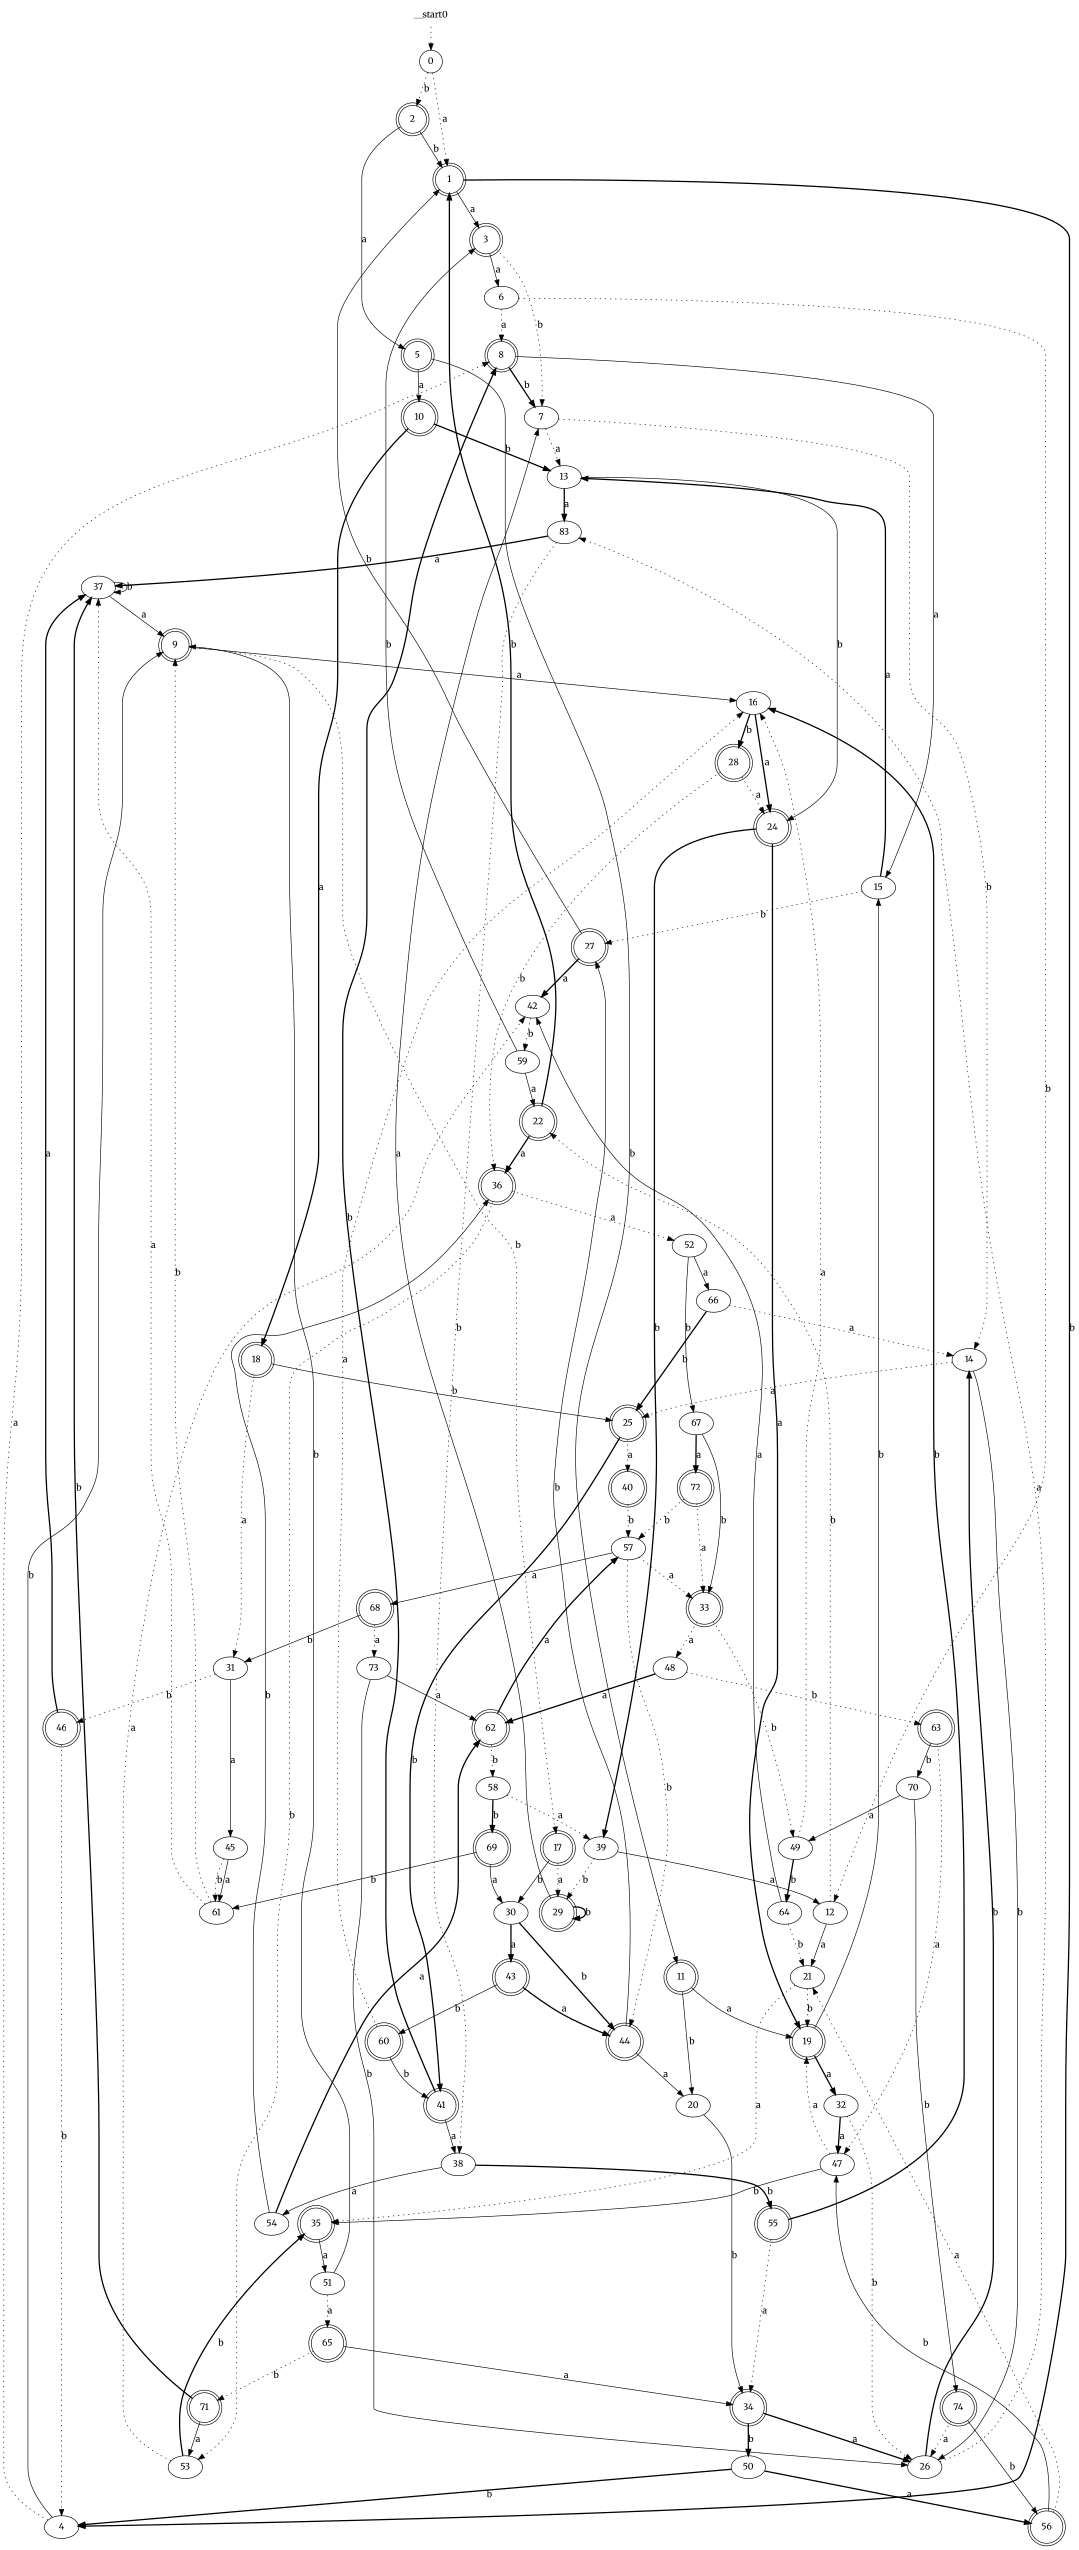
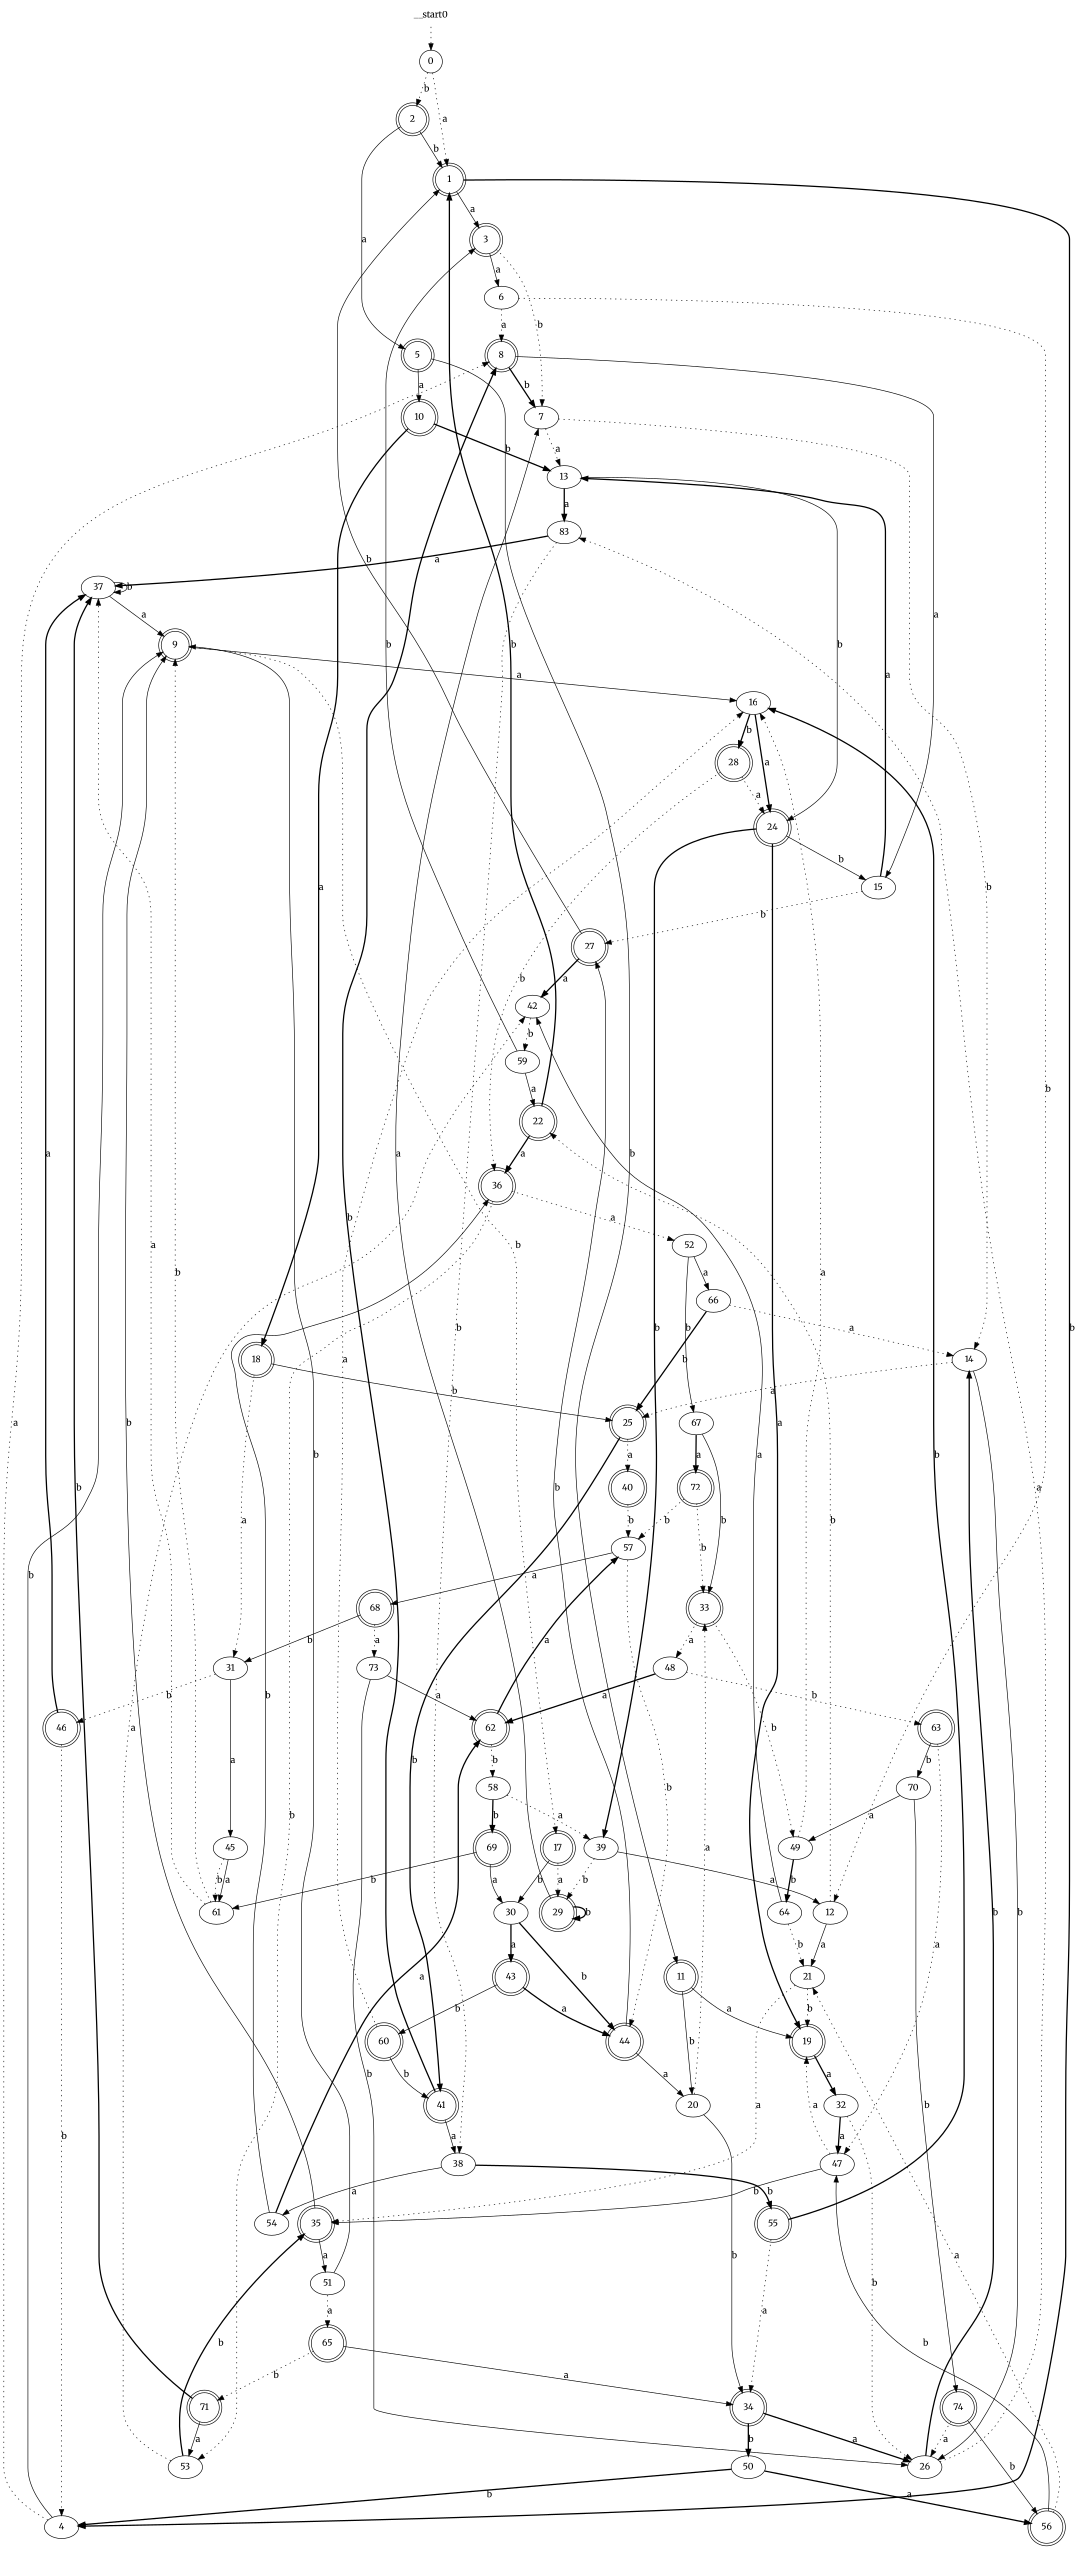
edge "35" -> "9": added, label "b"
edge "19" -> "15": now "24" -> "15"
edge "72" -> "33": label "a" -> "b"
edge "57" -> "33": now "20" -> "33"
